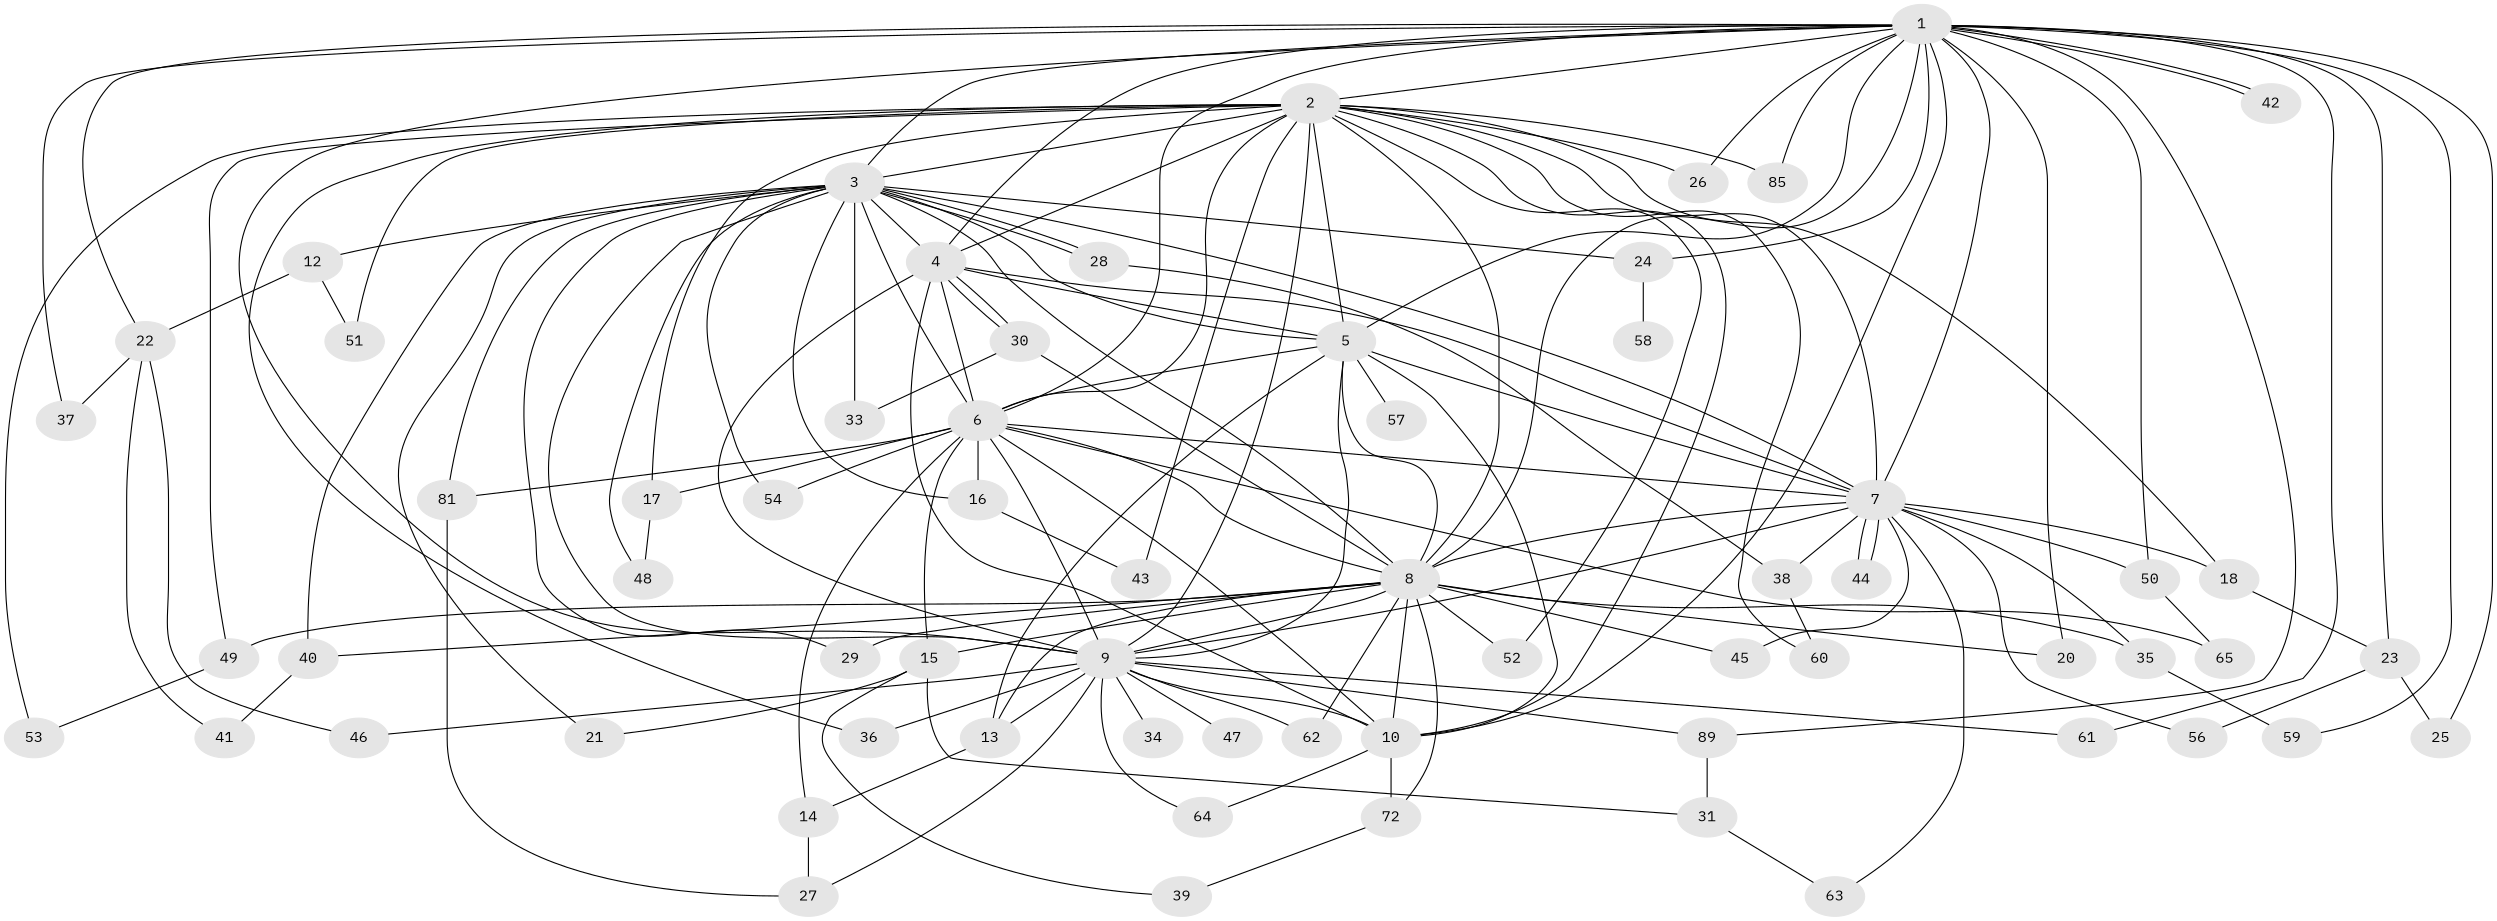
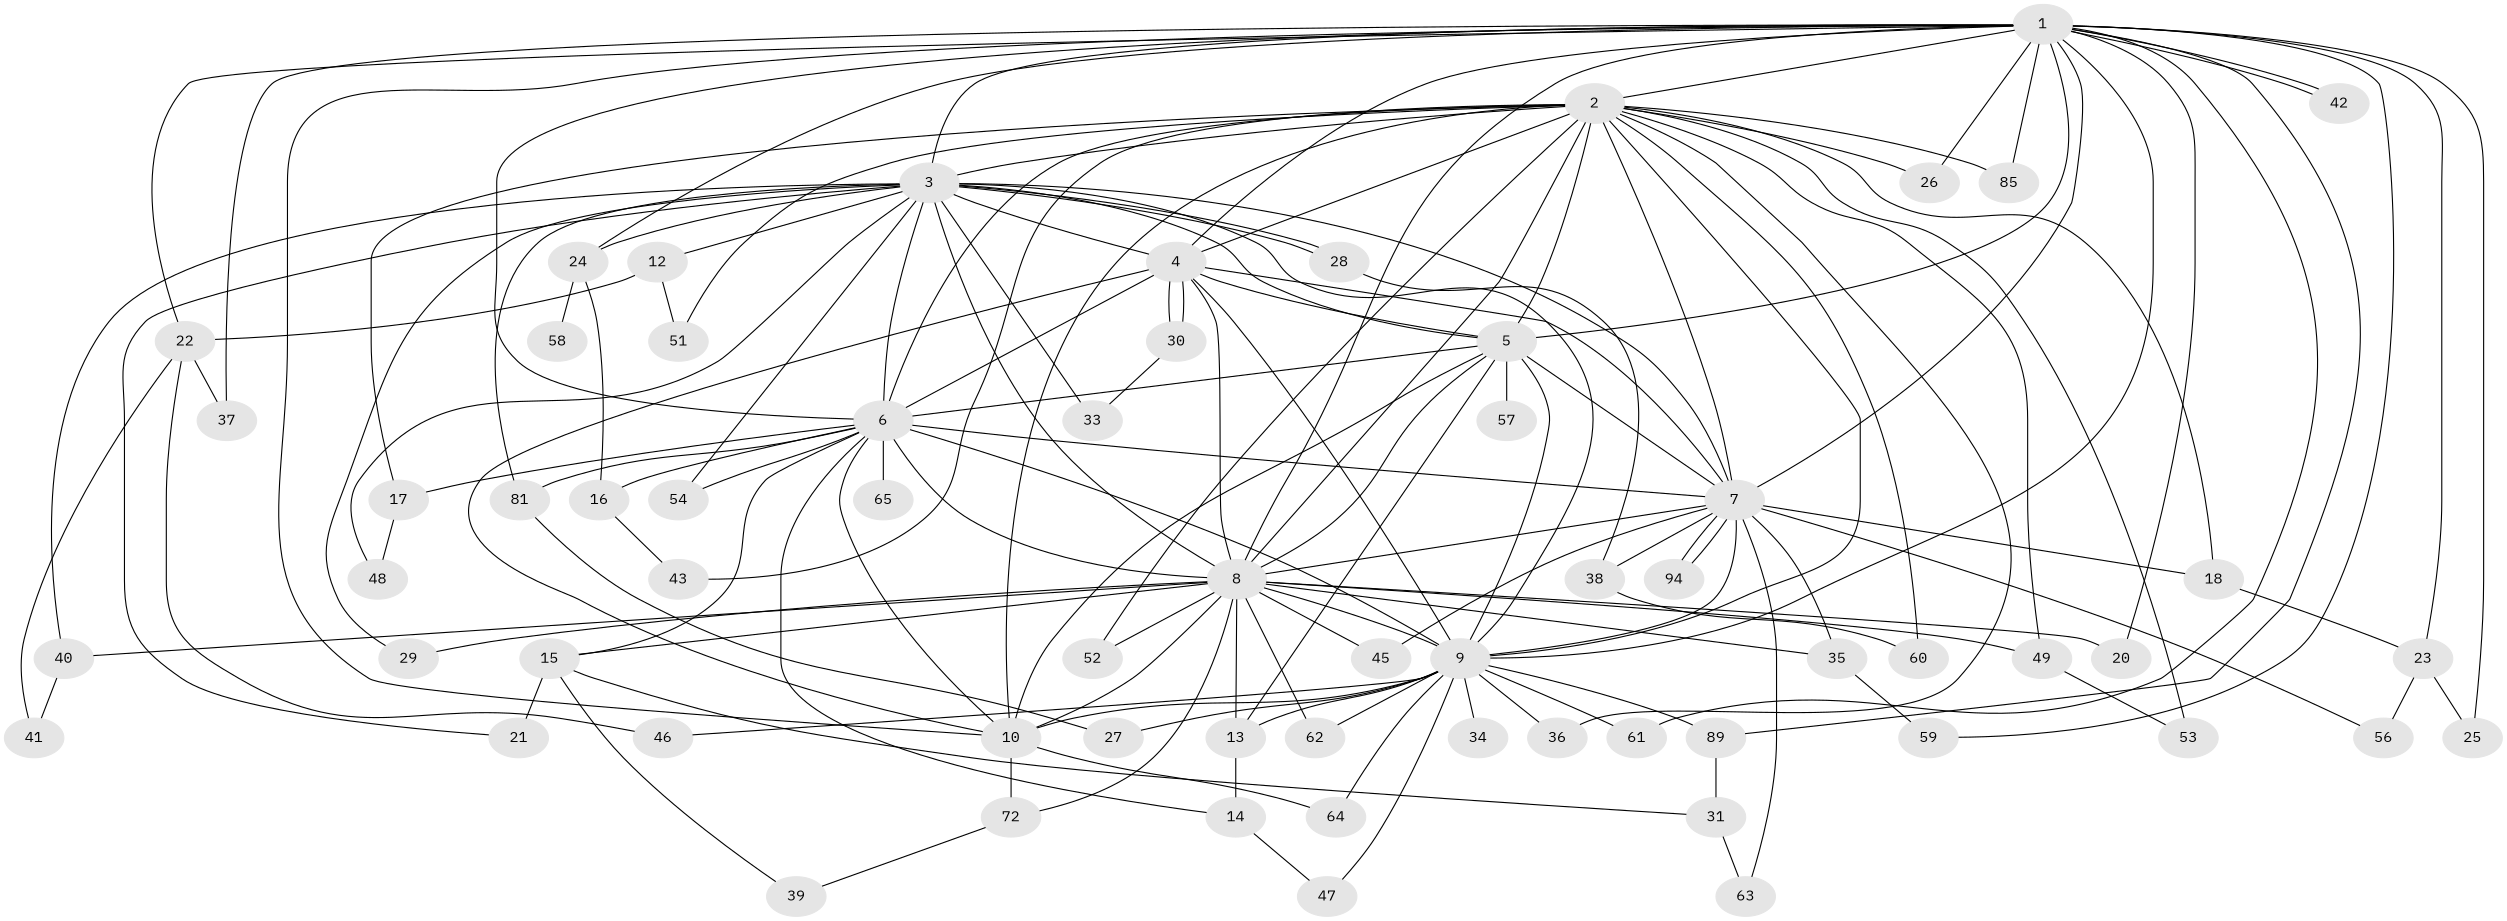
edge "3" -- "16": now "24" -- "16"
edge "30" -- "8": now "4" -- "8"
node "44": label "44" -> "94"
node "50": removed
edge "14" -- "27": now "14" -- "47"
